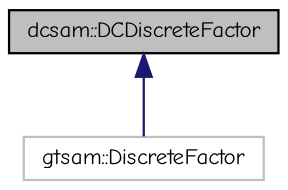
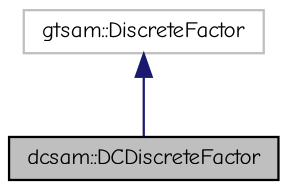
edge "gtsam::DiscreteFactor" -> "dcsam::DCDiscreteFactor": reversed
